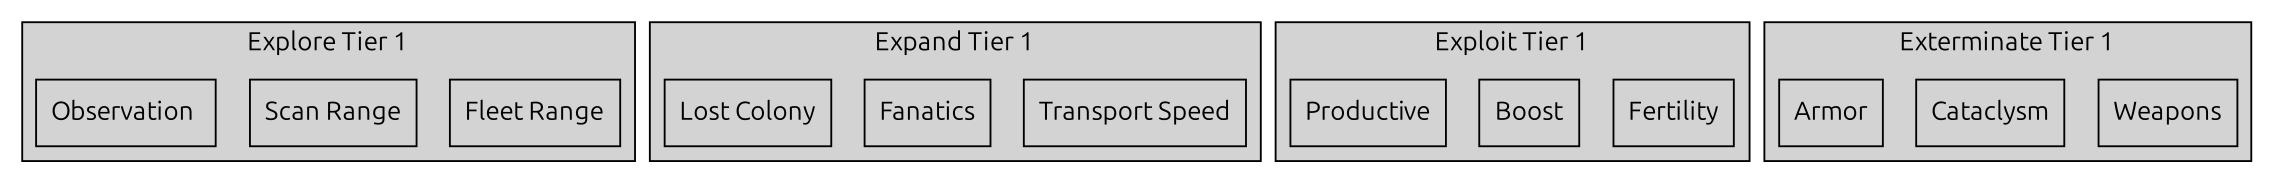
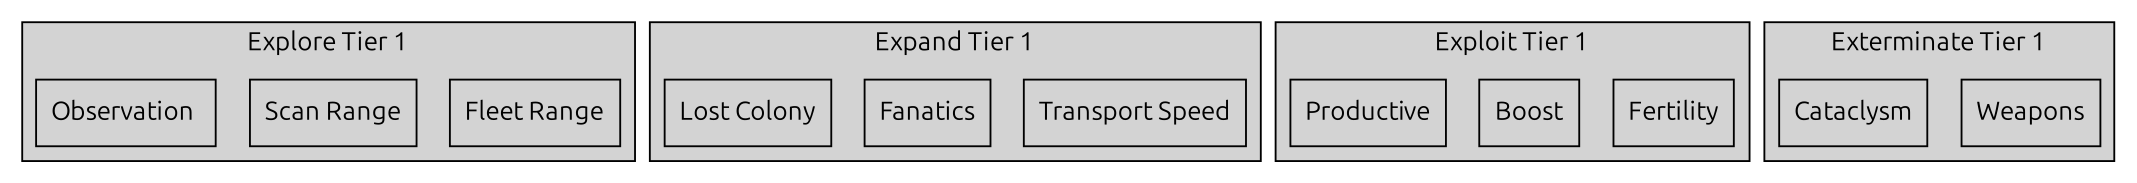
node "Armor": removed
